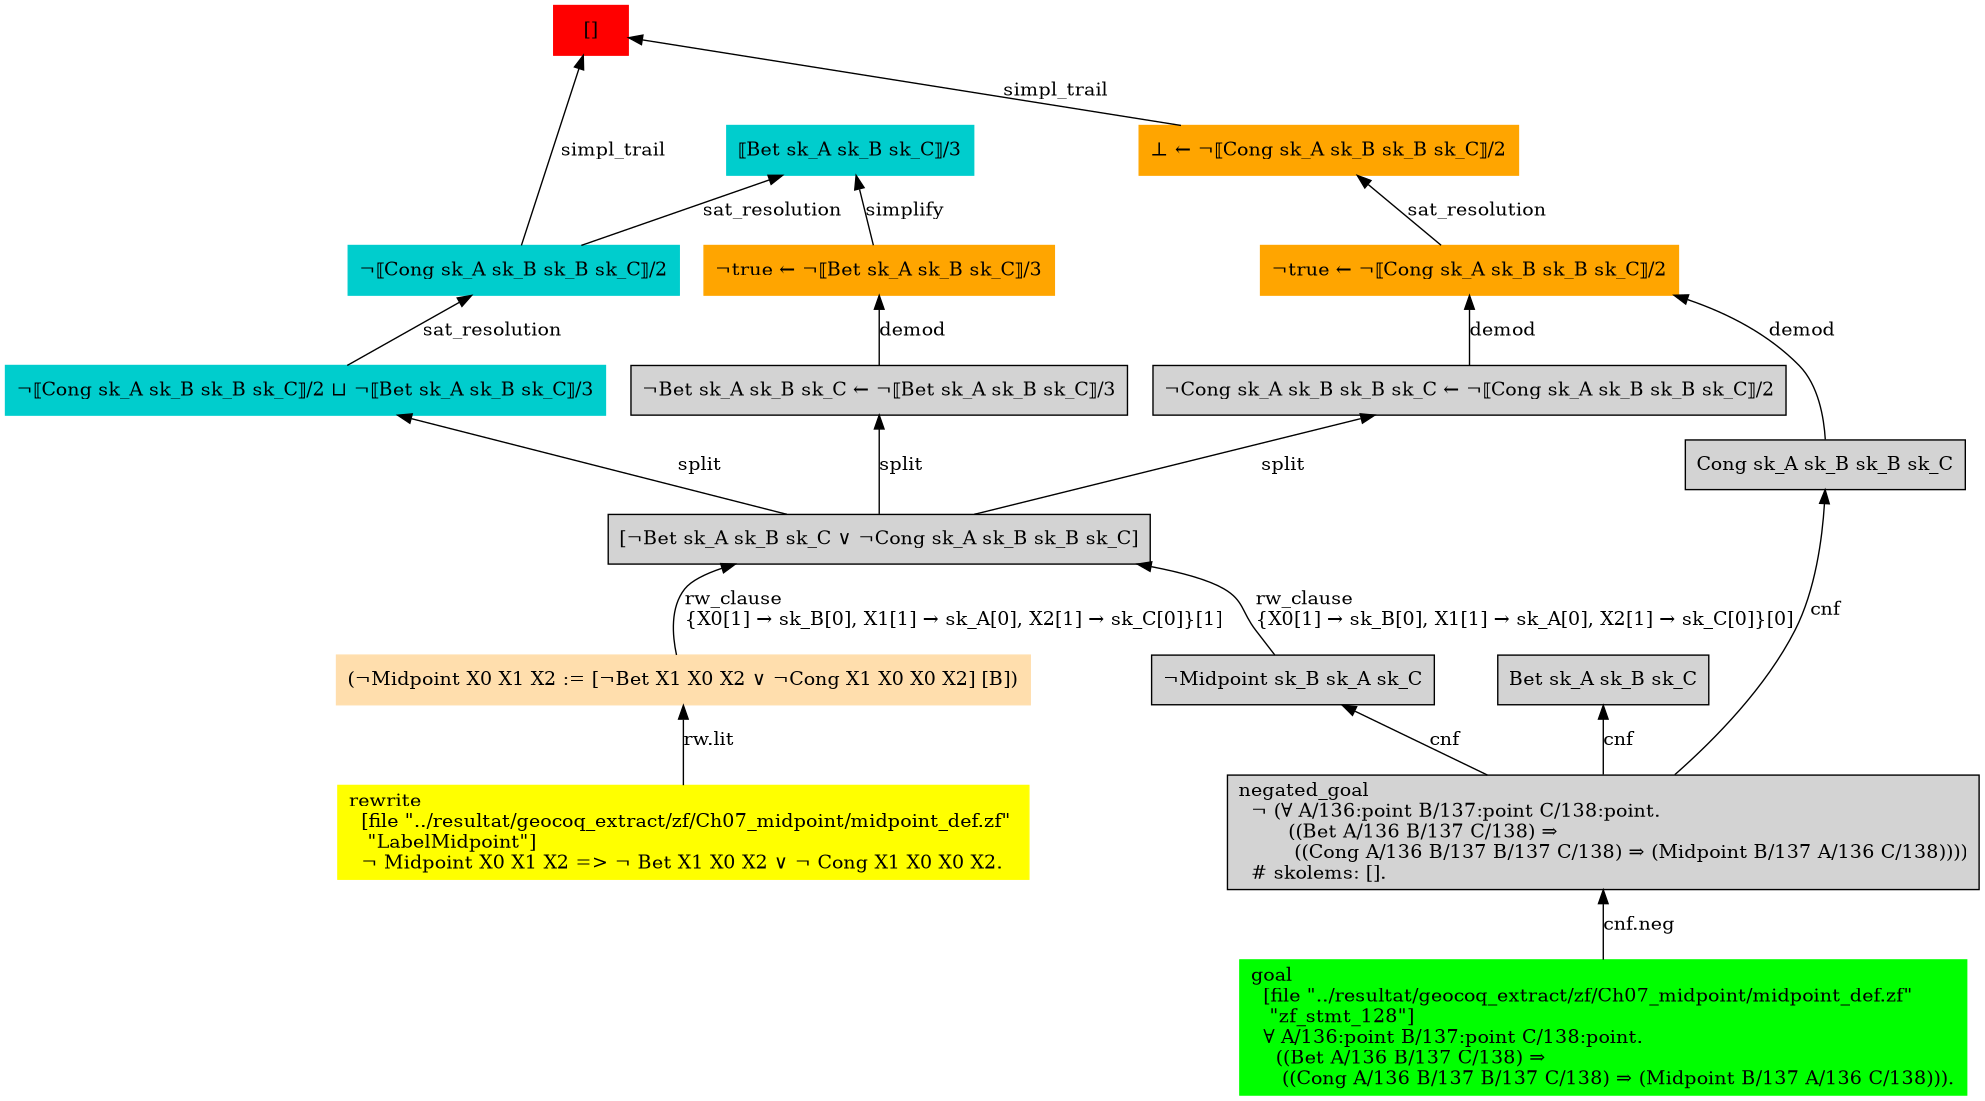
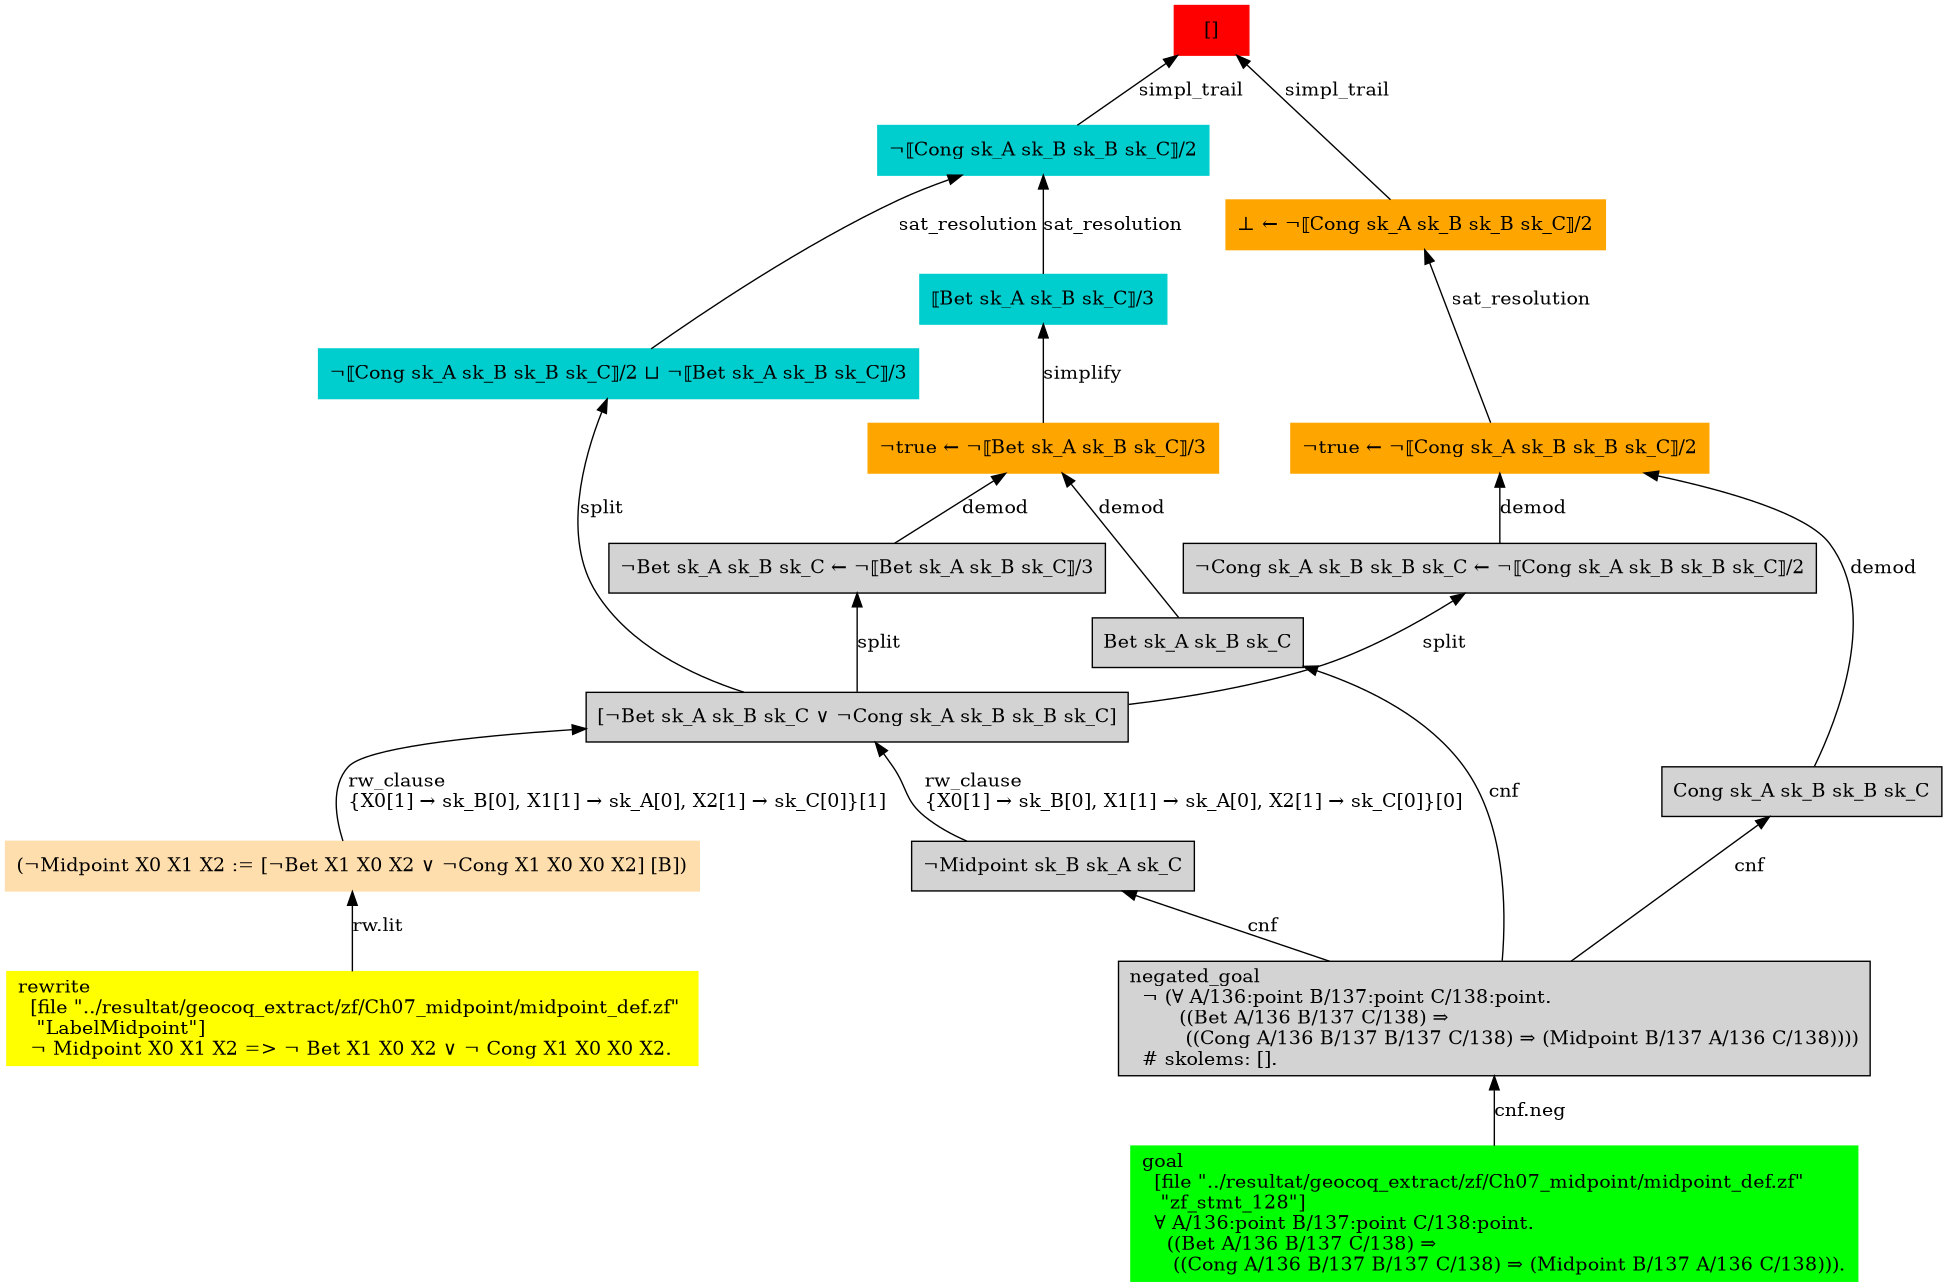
edge "¬⟦Cong sk_A sk_B sk_B sk_C⟧/2" -> "⟦Bet sk_A sk_B sk_C⟧/3": reversed
edge "Bet sk_A sk_B sk_C" -> "¬true ← ¬⟦Bet sk_A sk_B sk_C⟧/3": added, label "demod"
